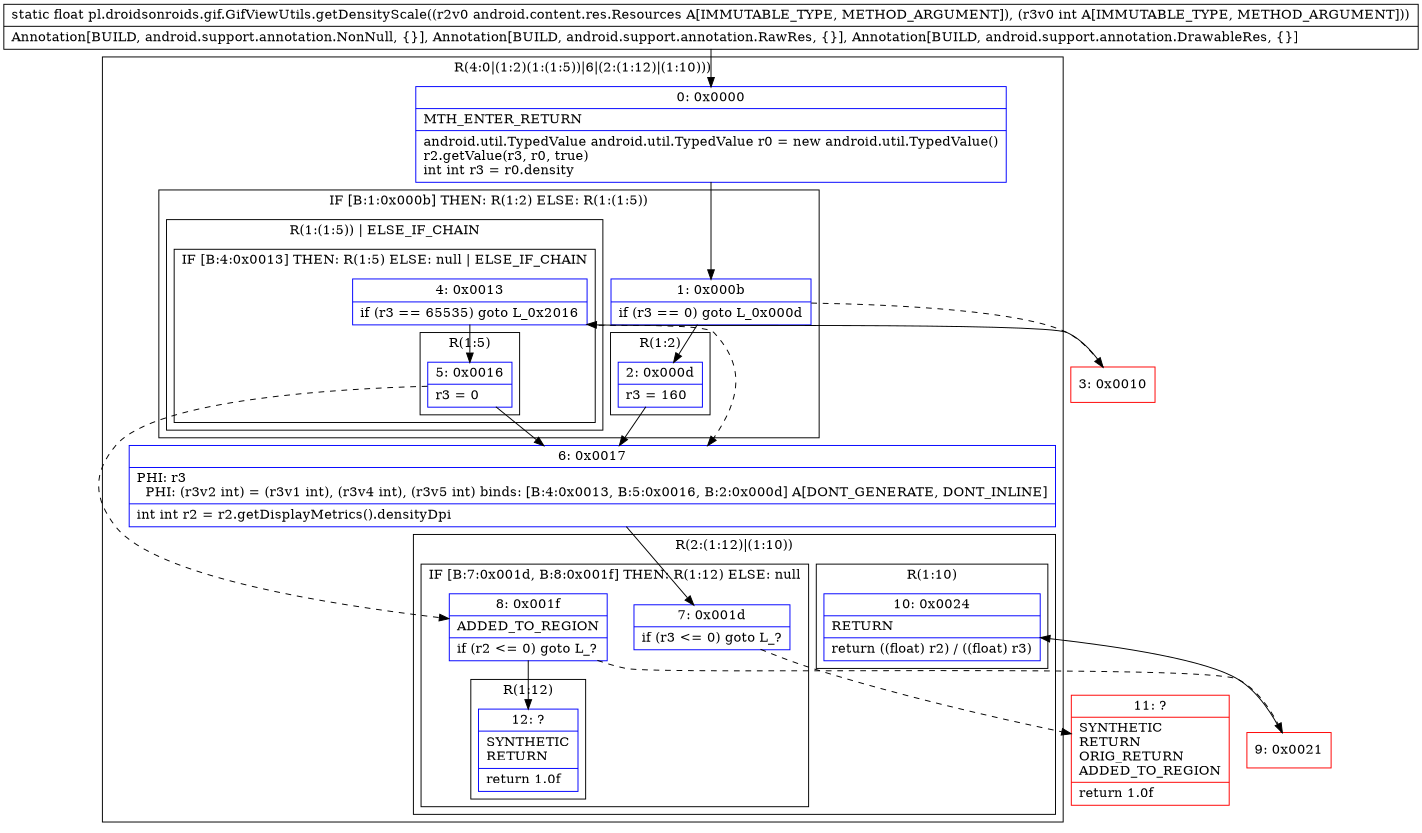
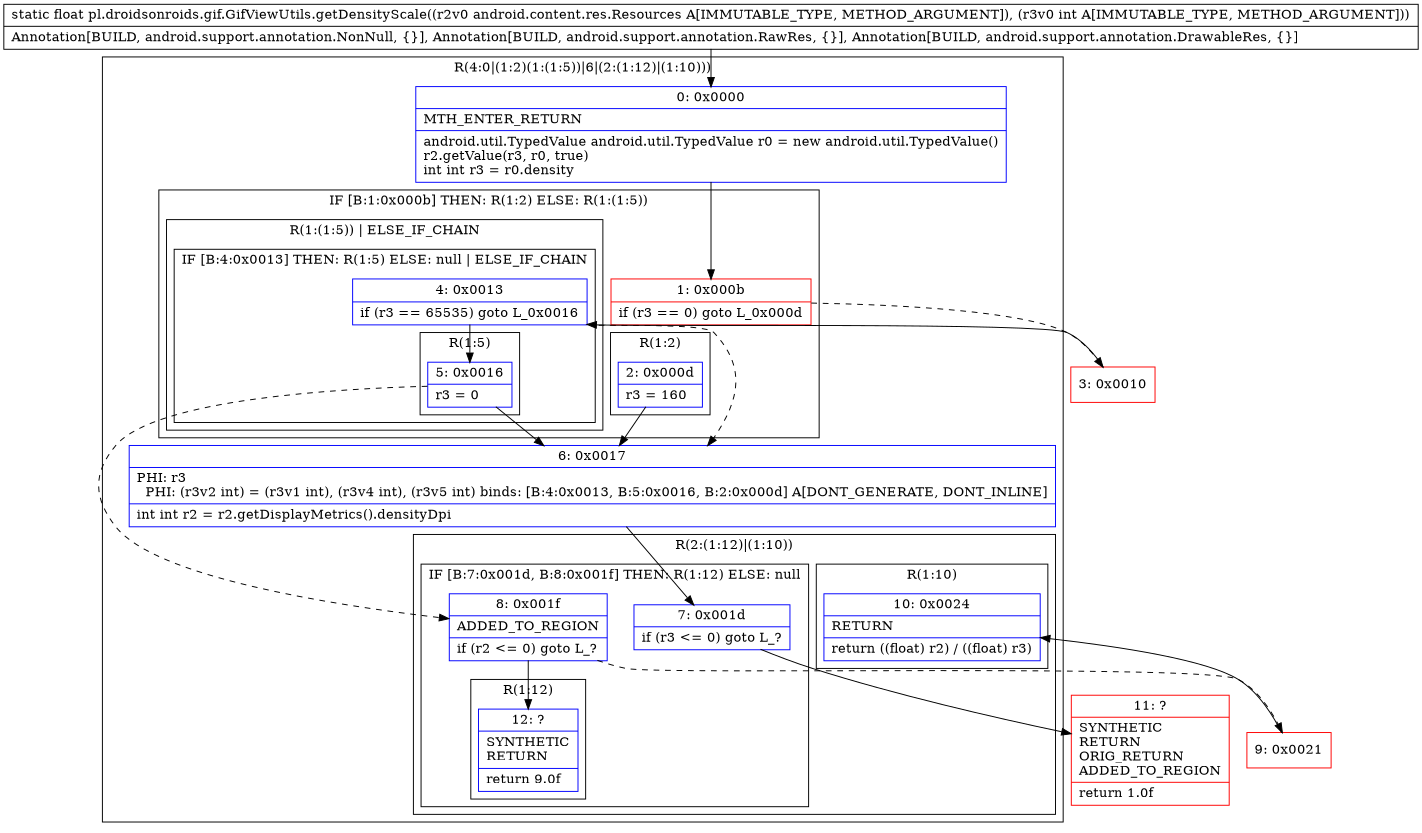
node "1: 0x000b": color blue -> red
node "4: 0x0013": text "if (r3 == 65535) goto L_0x2016" -> "if (r3 == 65535) goto L_0x0016"
edge "1: 0x000b" -> "2: 0x000d": removed
edge "7: 0x001d" -> "11: ?": style dashed -> solid
node "12: ?": text "return 1.0f" -> "return 9.0f"
